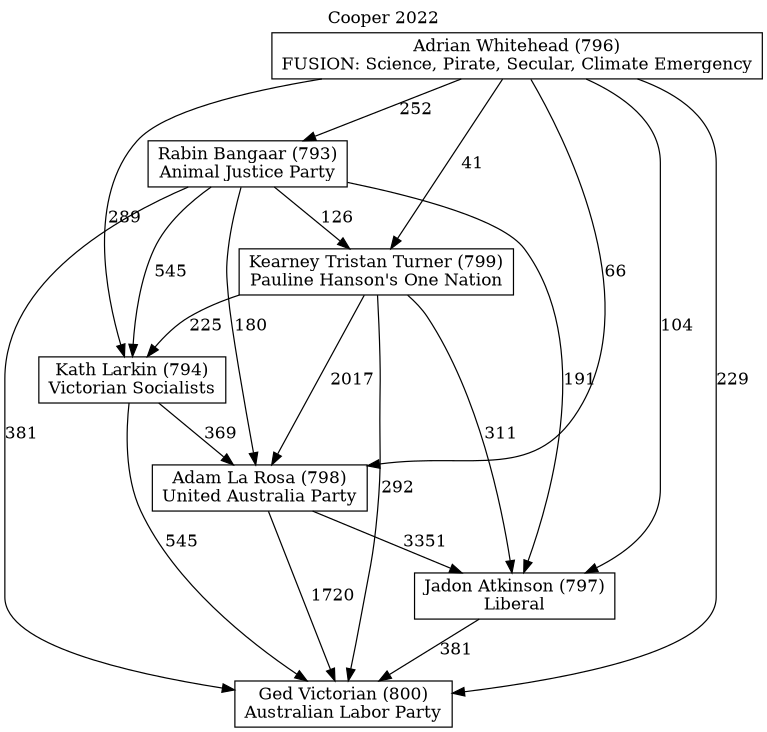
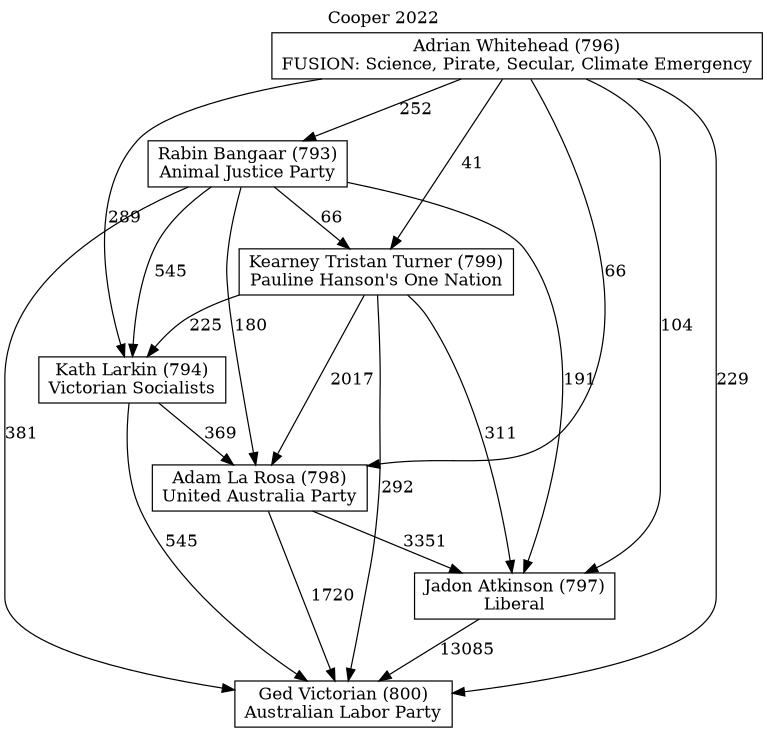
edge "Rabin Bangaar (793) Animal Justice Party" -> "Kearney Tristan Turner (799) Pauline Hanson's One Nation": label "126" -> "66"
edge "Jadon Atkinson (797) Liberal" -> "Ged Victorian (800) Australian Labor Party": label "381" -> "13085"
